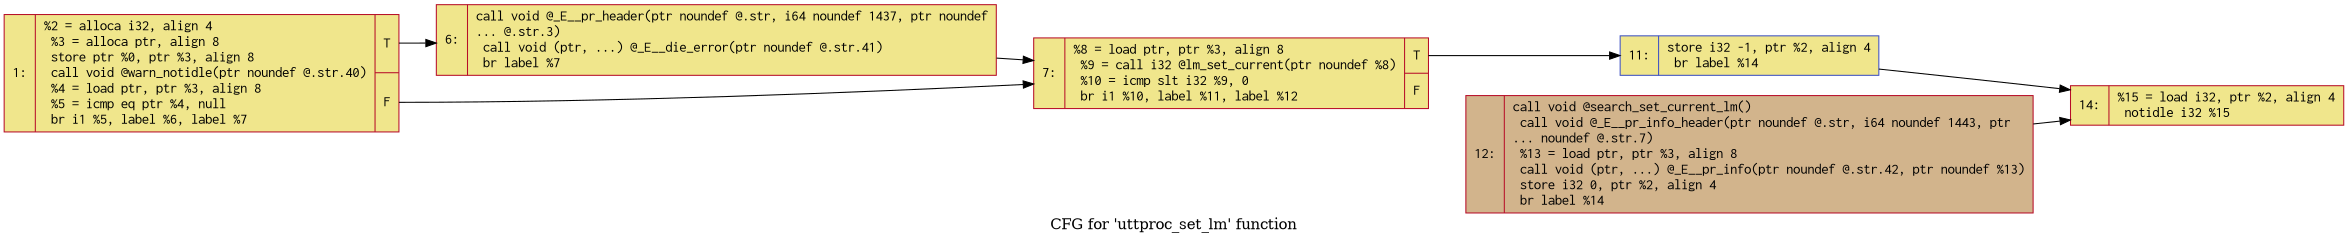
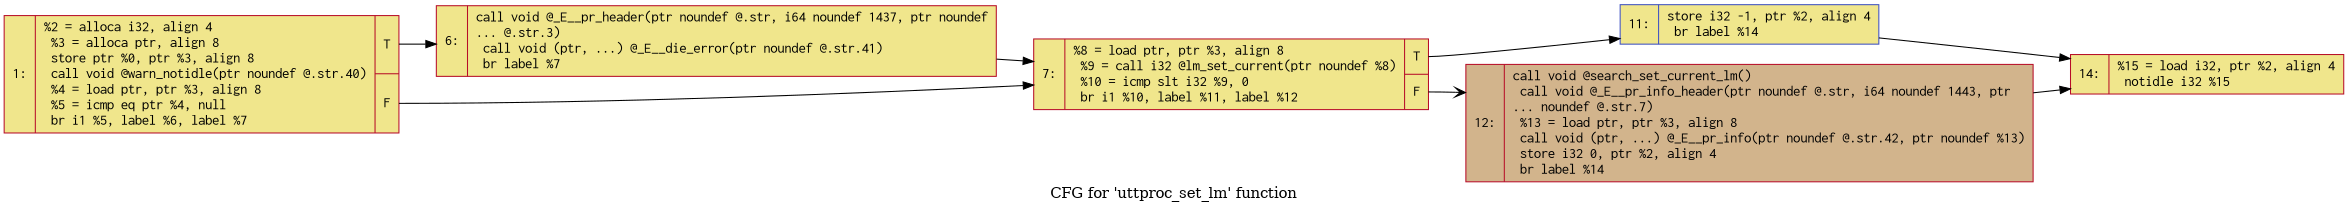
edge "7:" -> "12:": added
